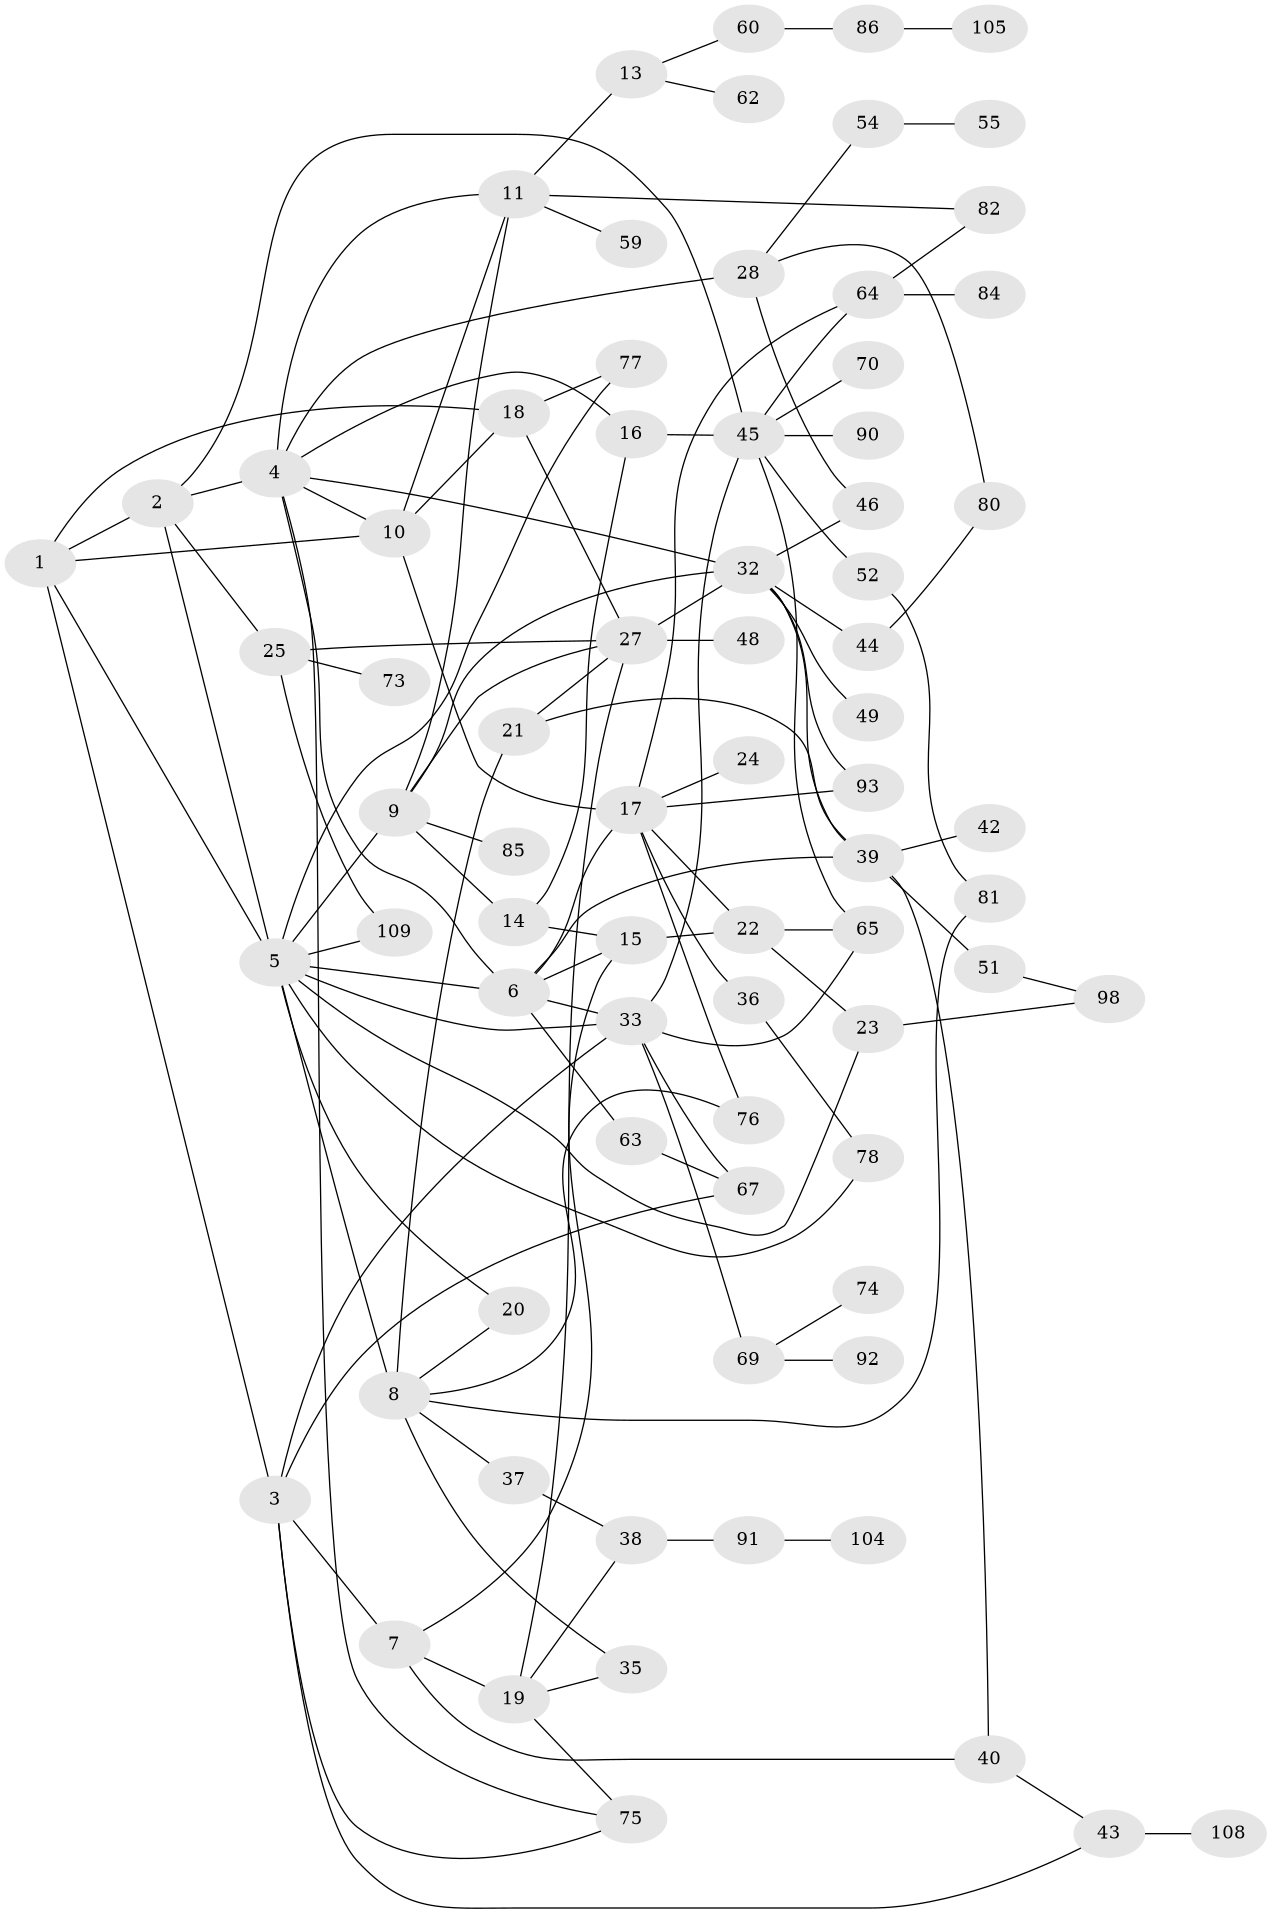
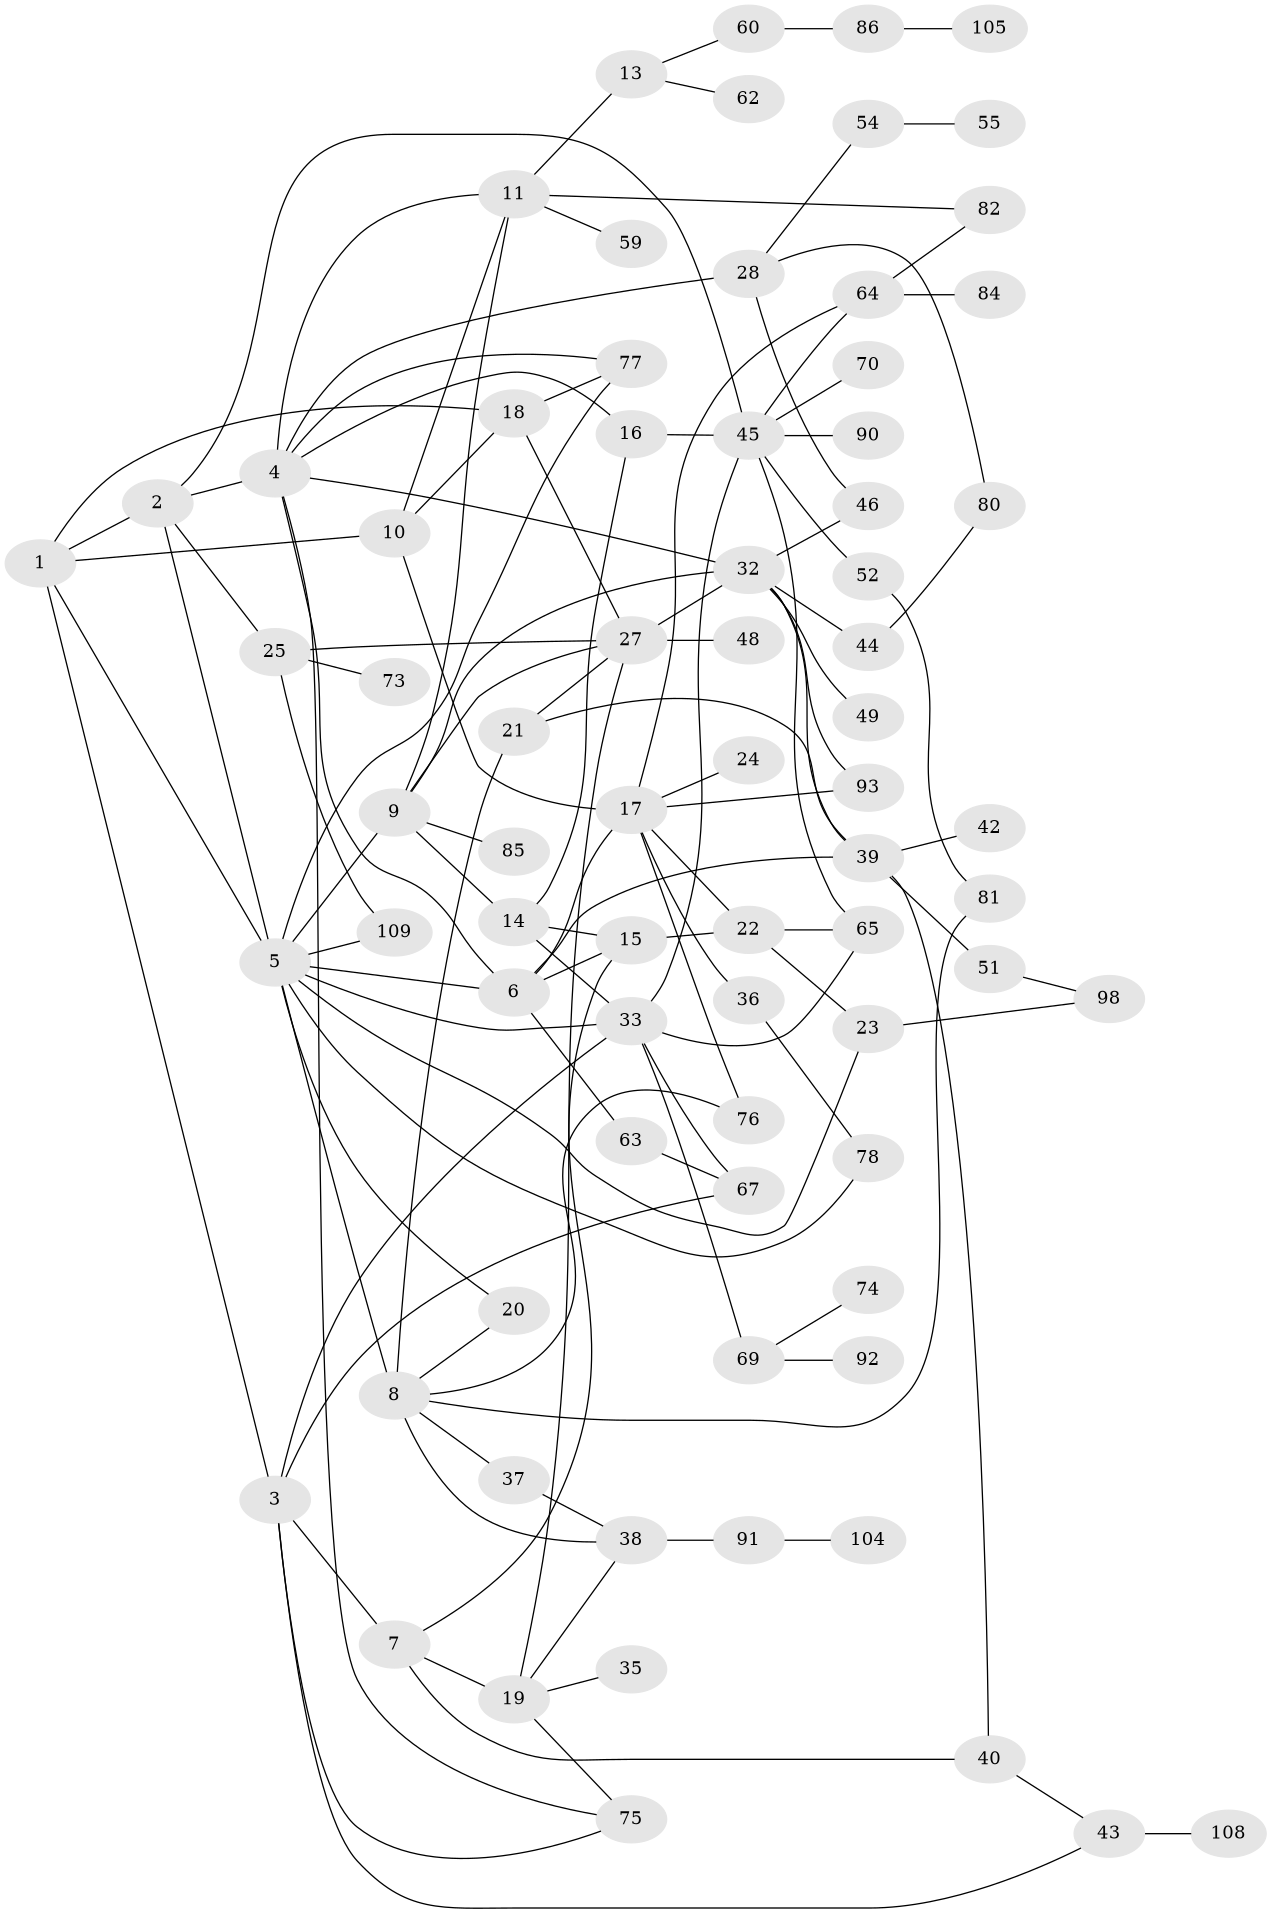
edge "4" -- "10": now "4" -- "77"
edge "6" -- "33": now "14" -- "33"
edge "8" -- "35": now "8" -- "38"
